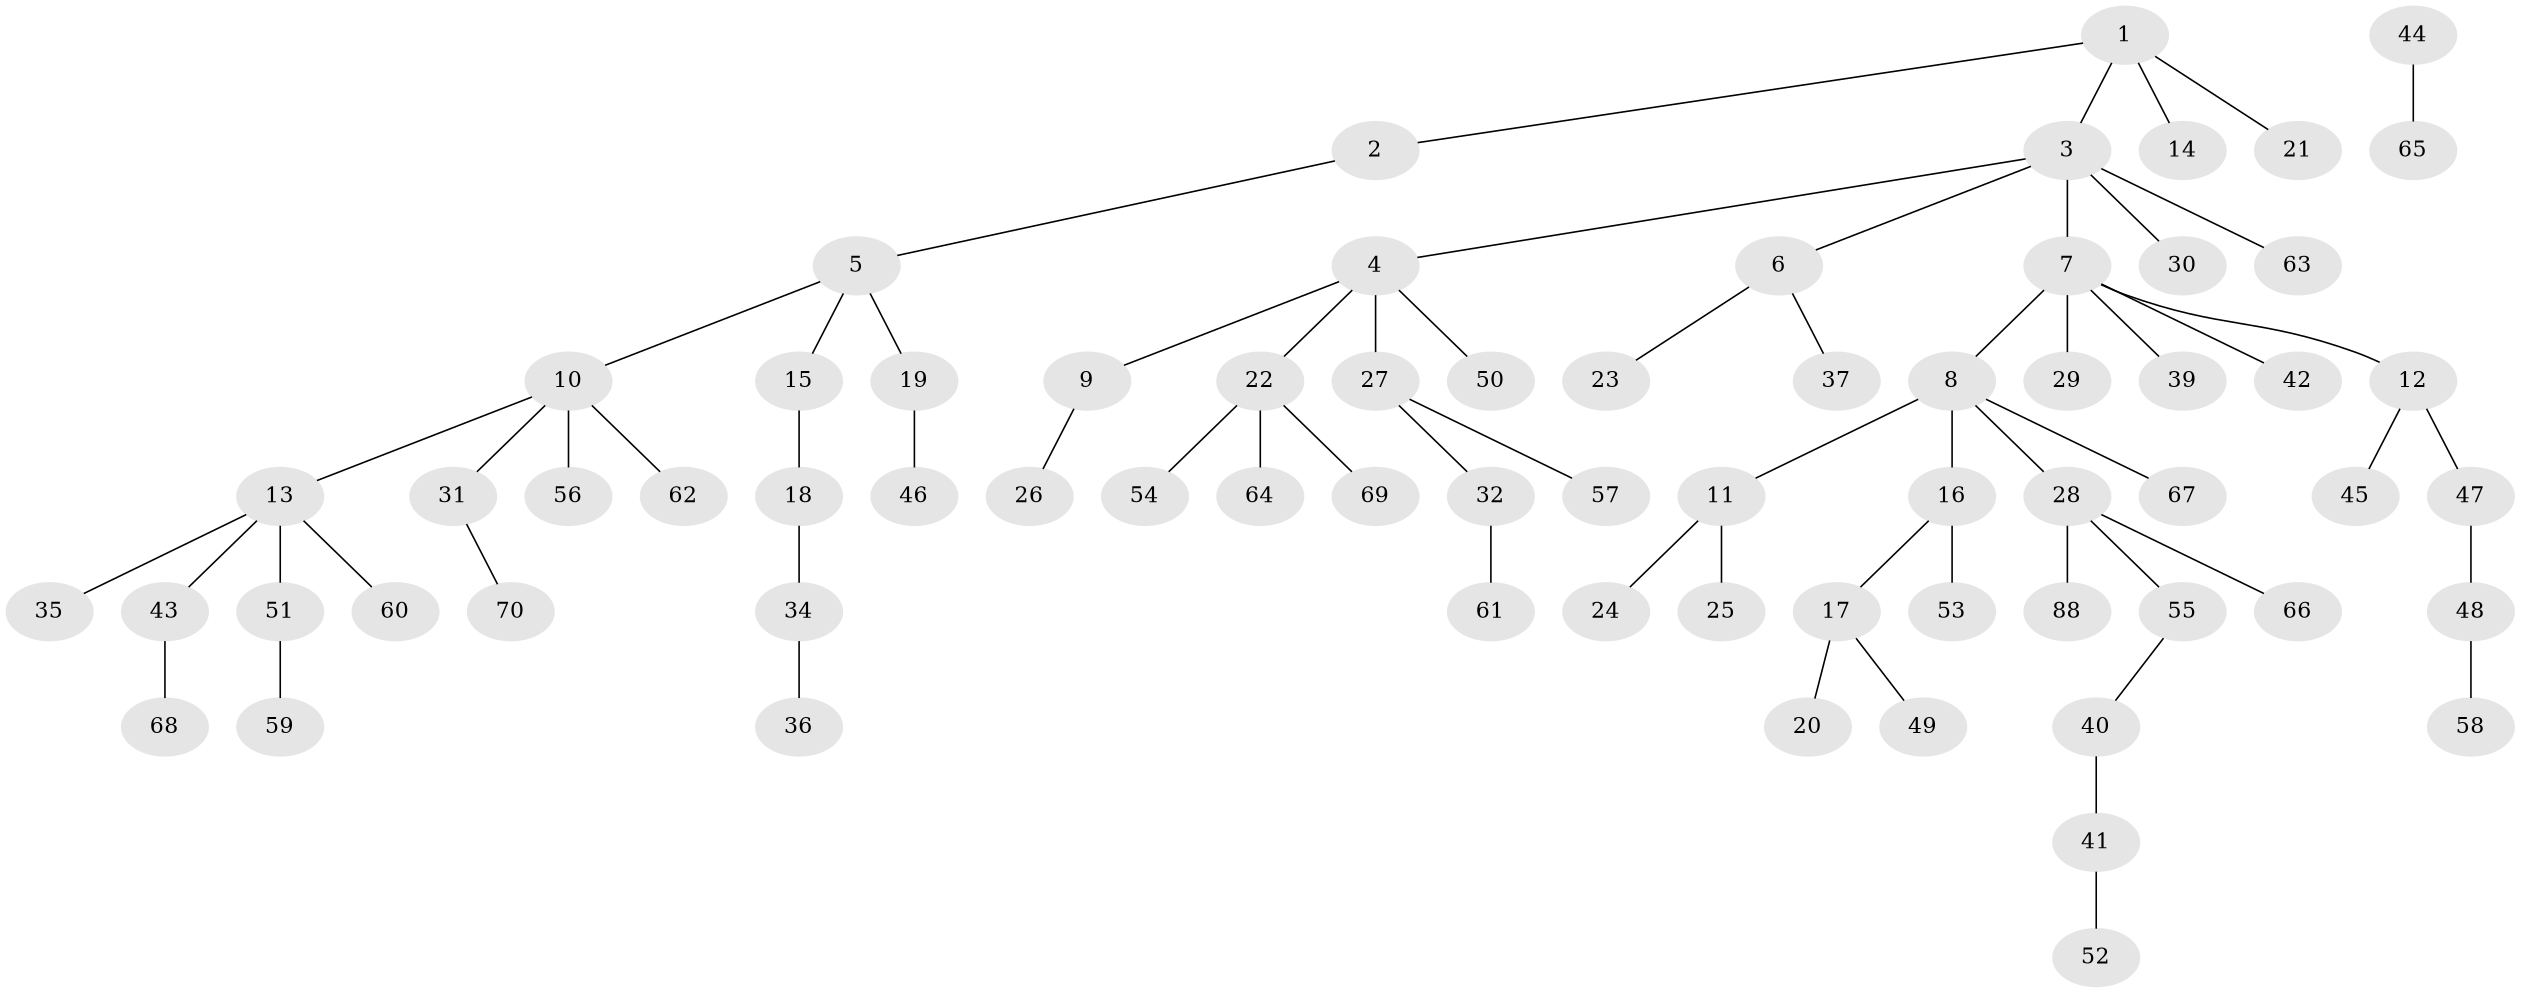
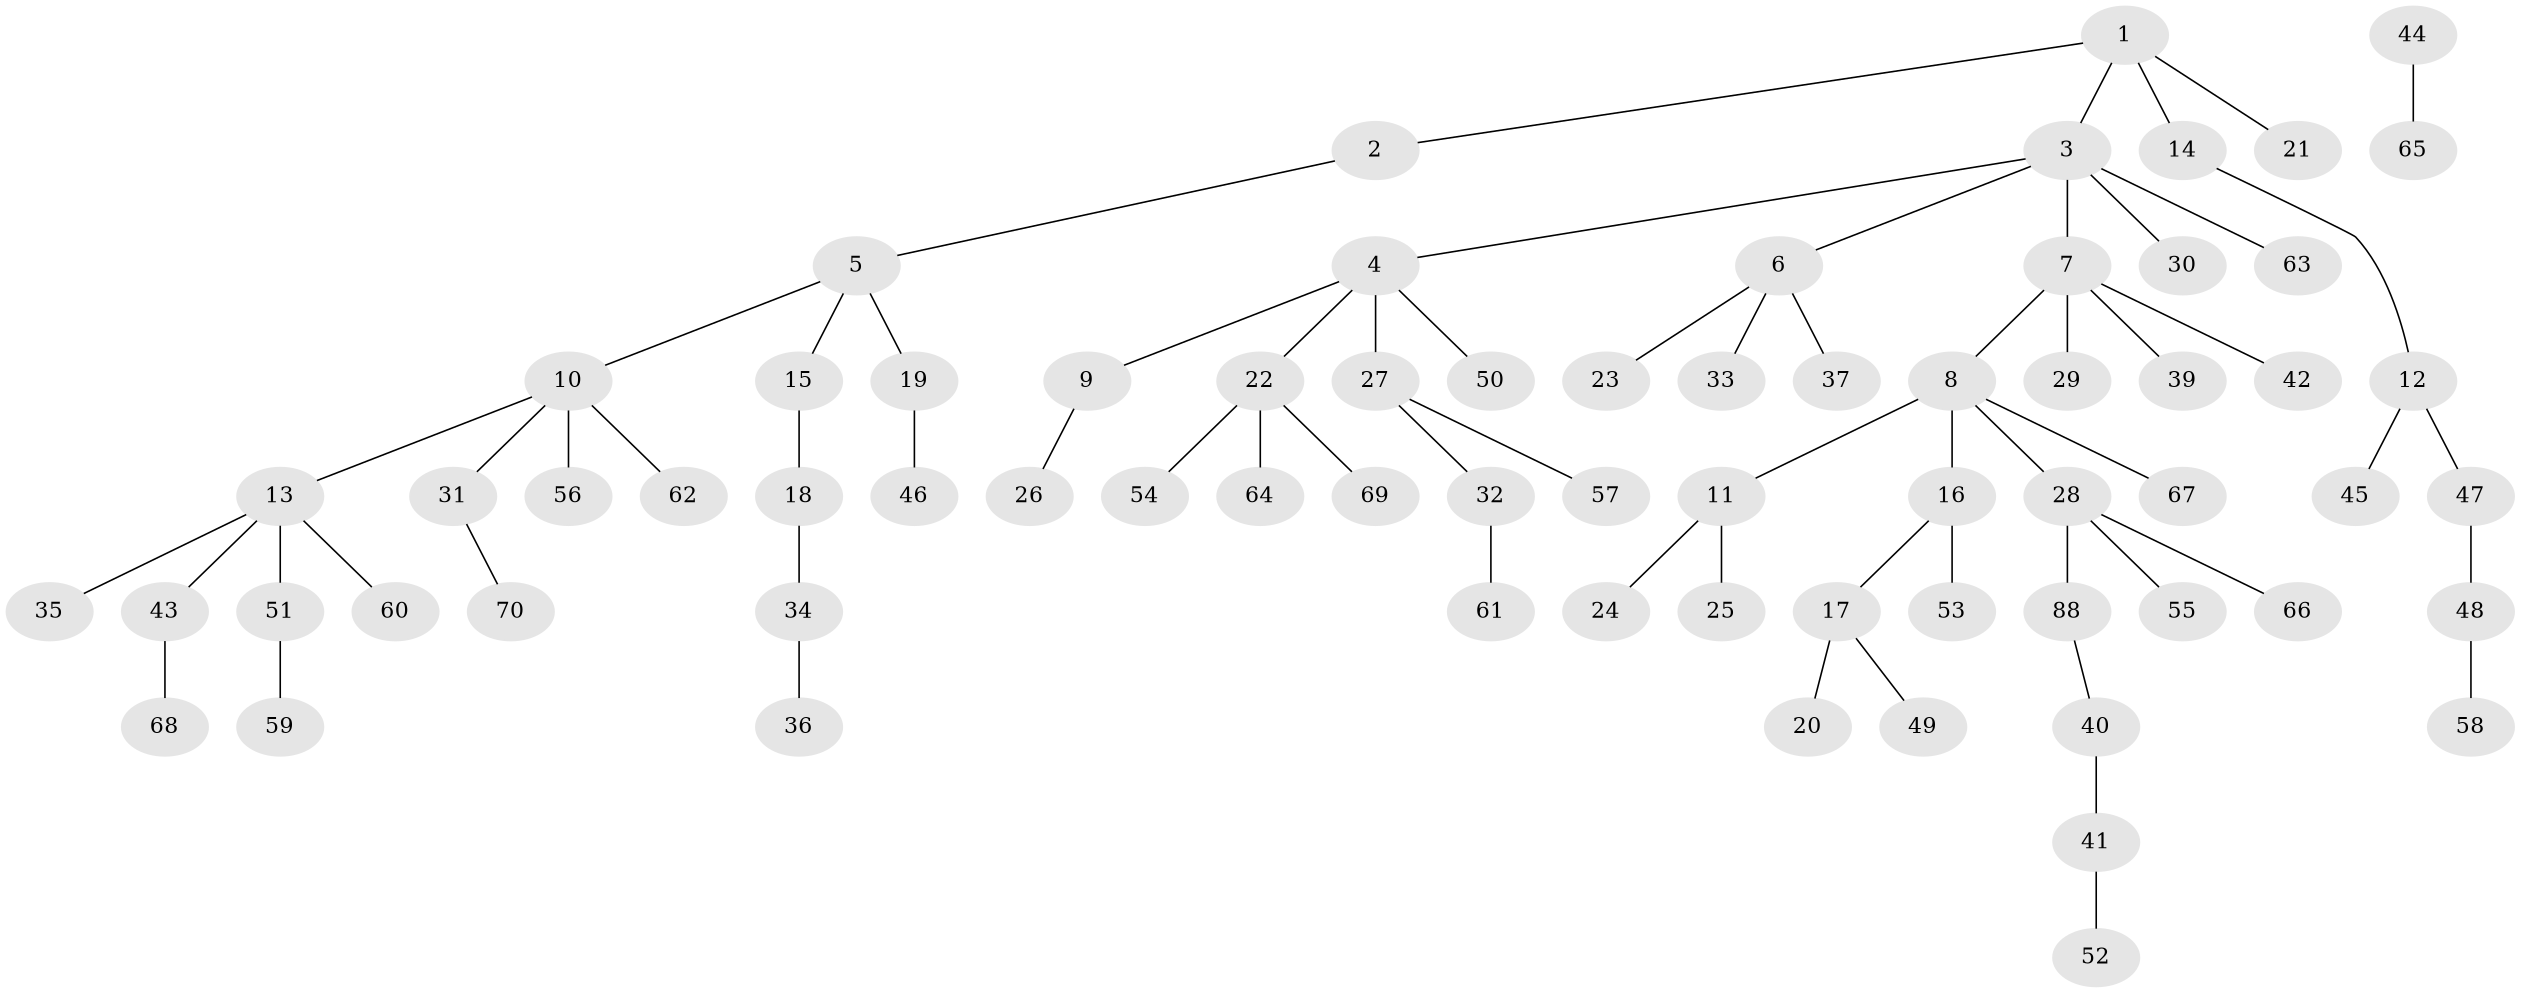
edge "7" -- "12": now "14" -- "12"
node "33": added
edge "55" -- "40": now "88" -- "40"
